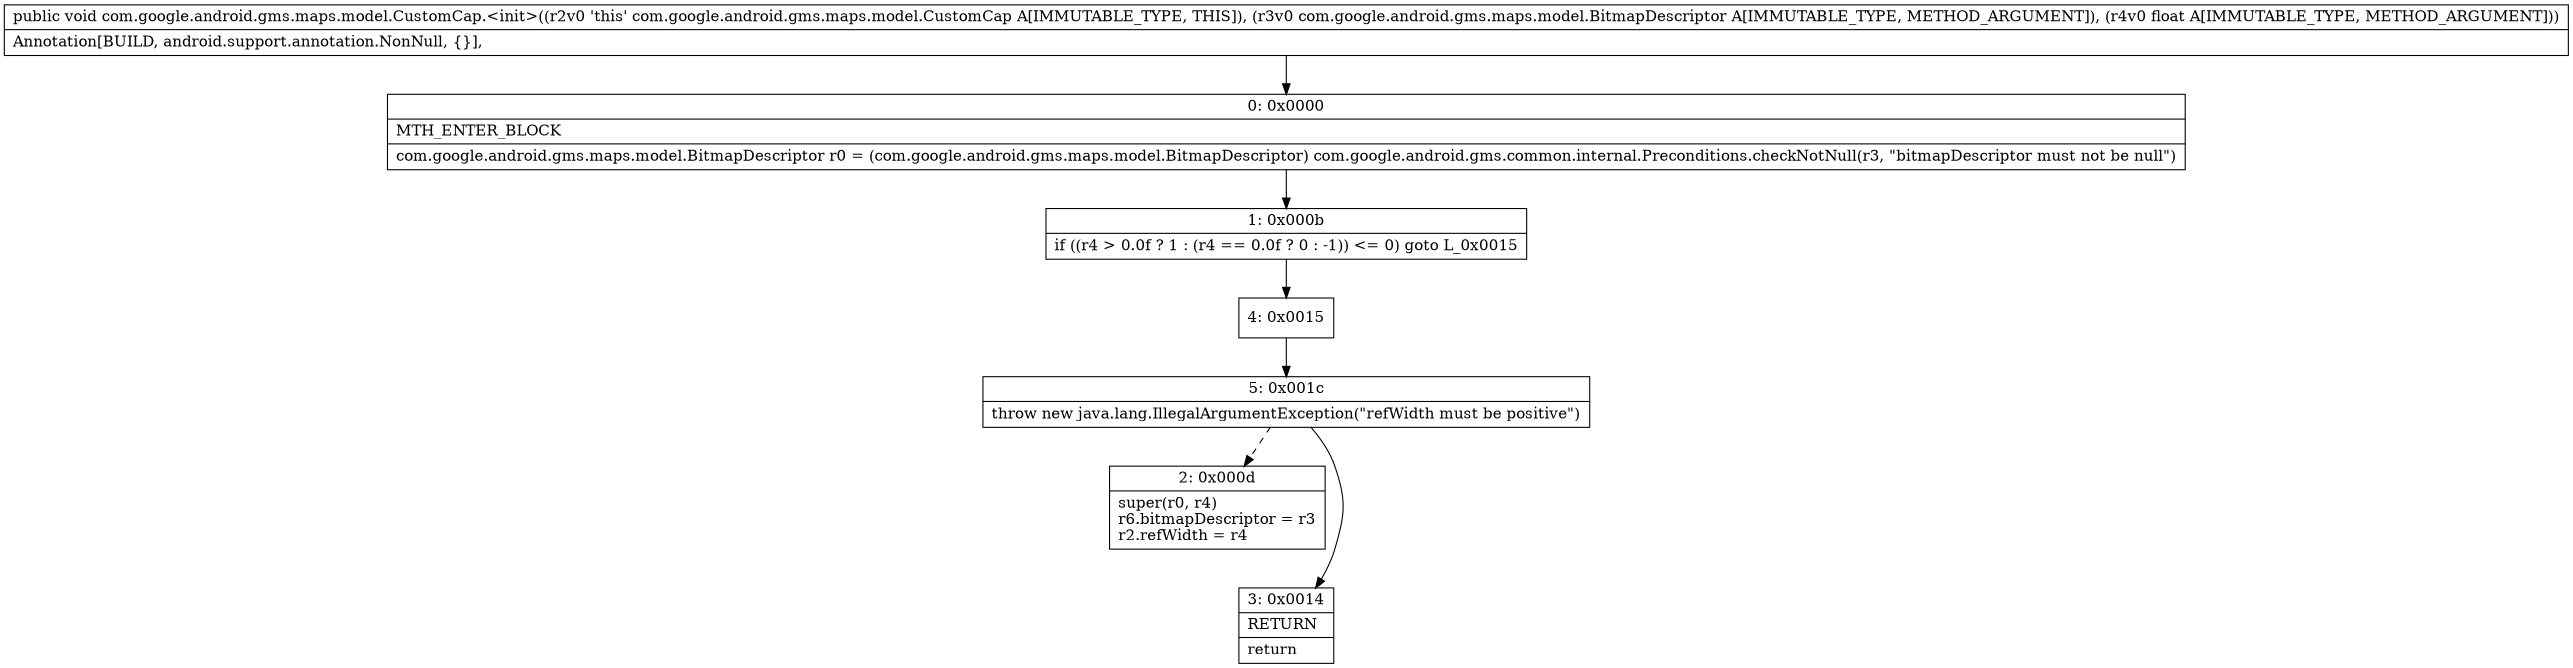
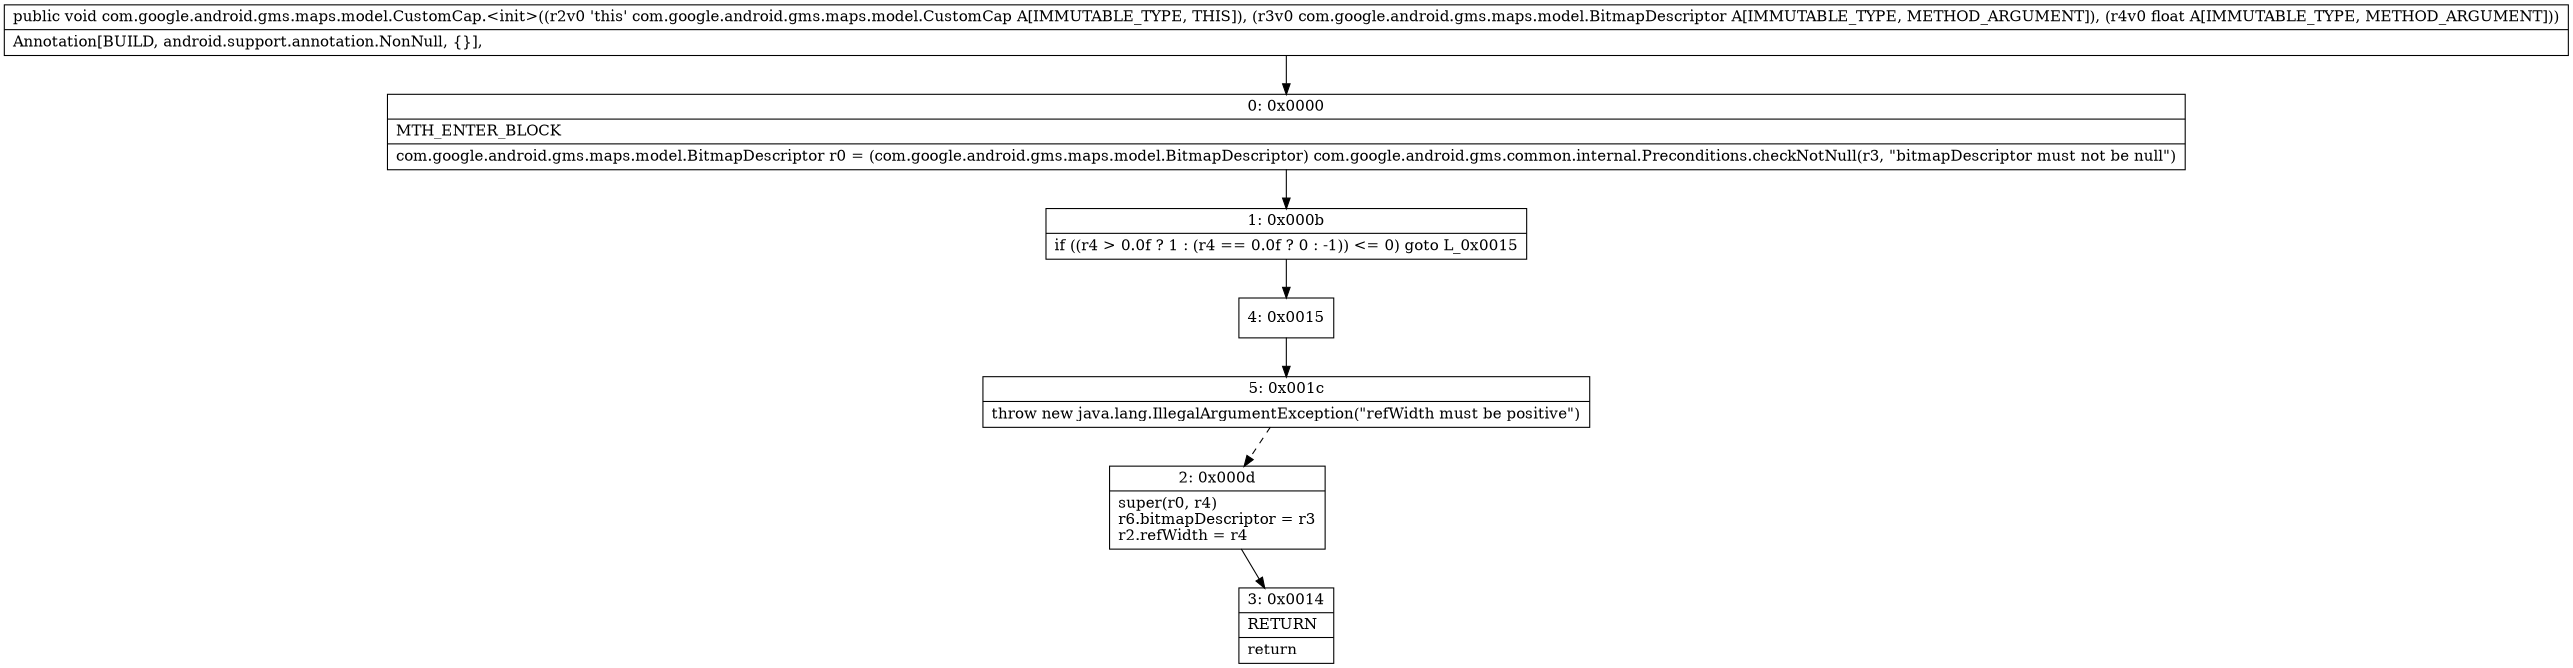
edge "5: 0x001c" -> "3: 0x0014": now "2: 0x000d" -> "3: 0x0014"
